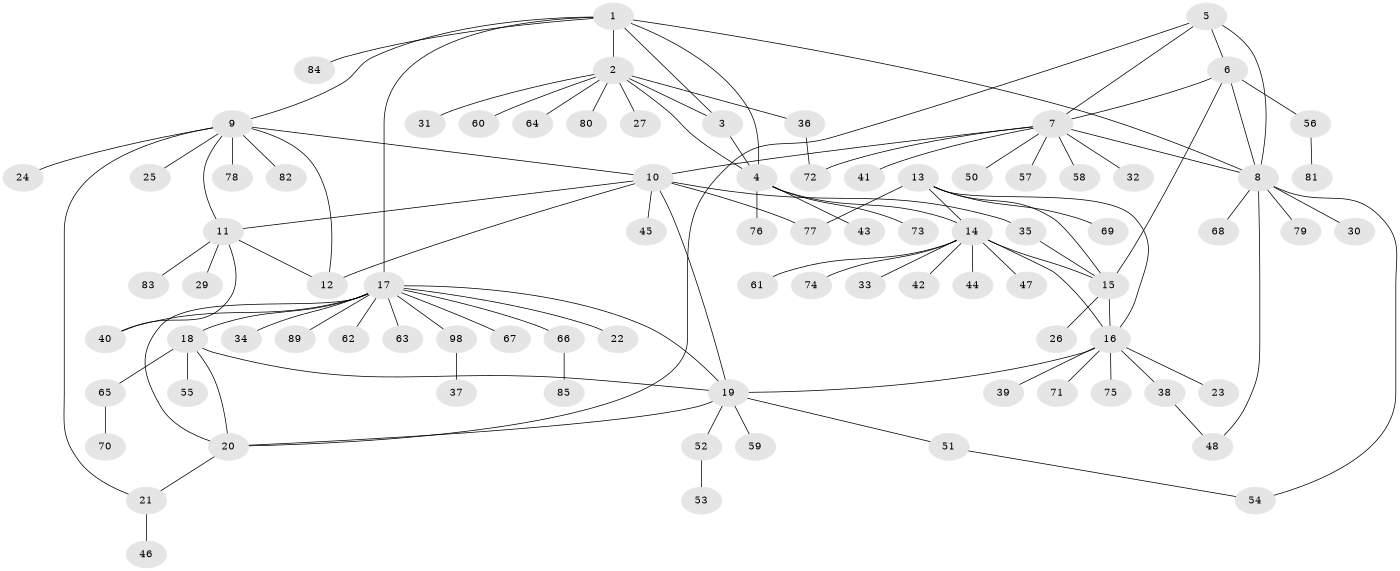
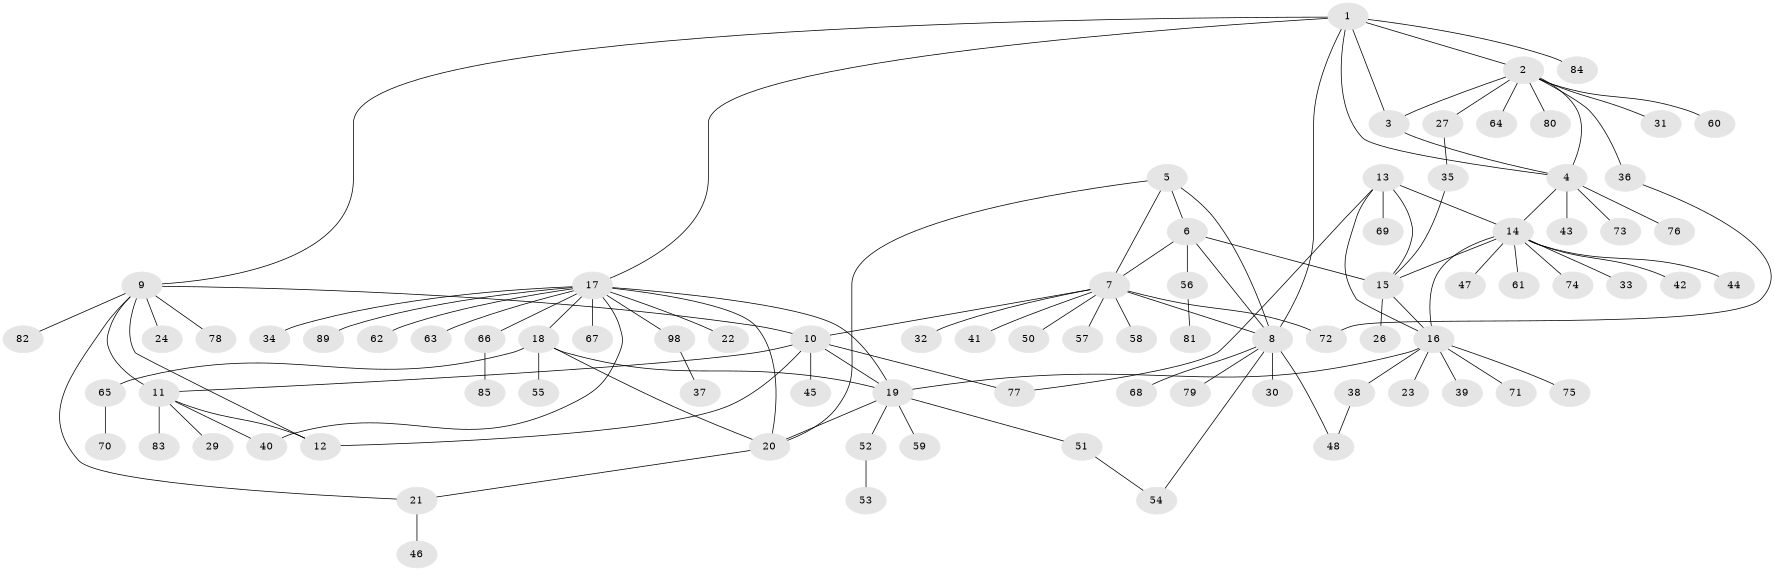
node "25": removed
edge "10" -- "35": now "27" -- "35"
